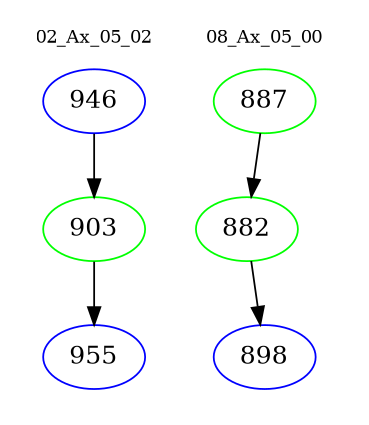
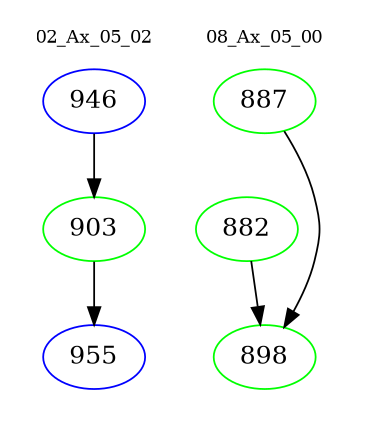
edge "887" -> "882": now "887" -> "898"
node "898": color blue -> green
